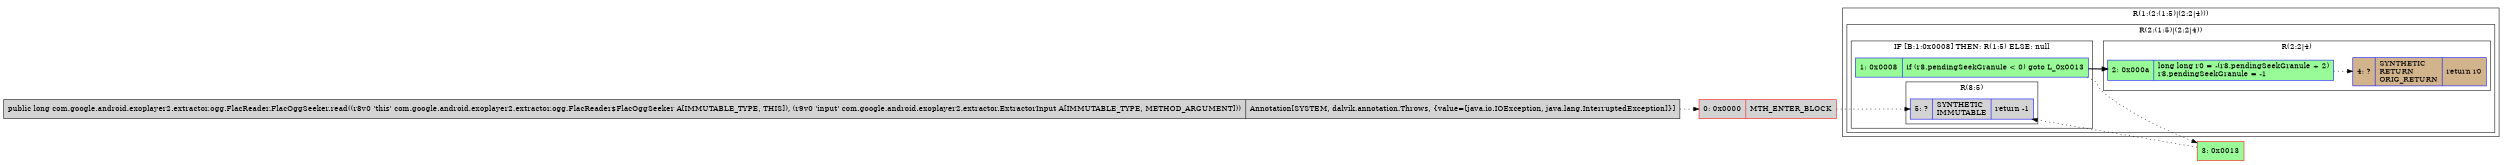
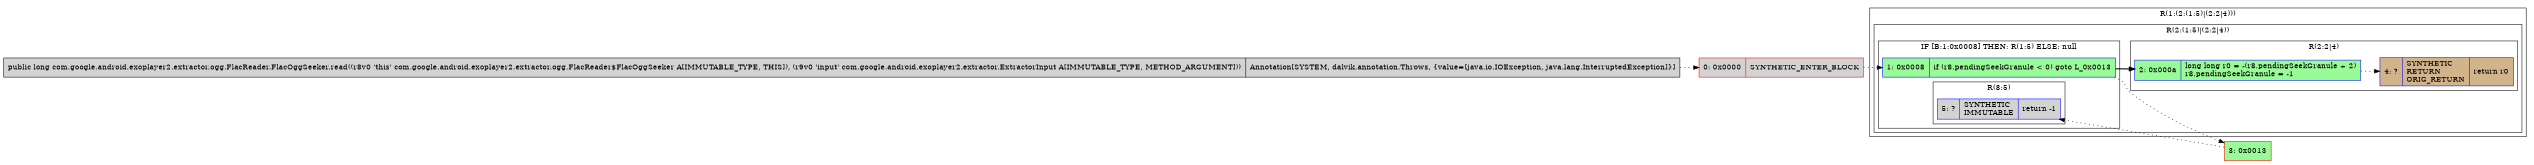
node "0: 0x0000": text "MTH_ENTER_BLOCK" -> "SYNTHETIC_ENTER_BLOCK"
edge "0: 0x0000" -> "5: ?": now "0: 0x0000" -> "1: 0x0008"
